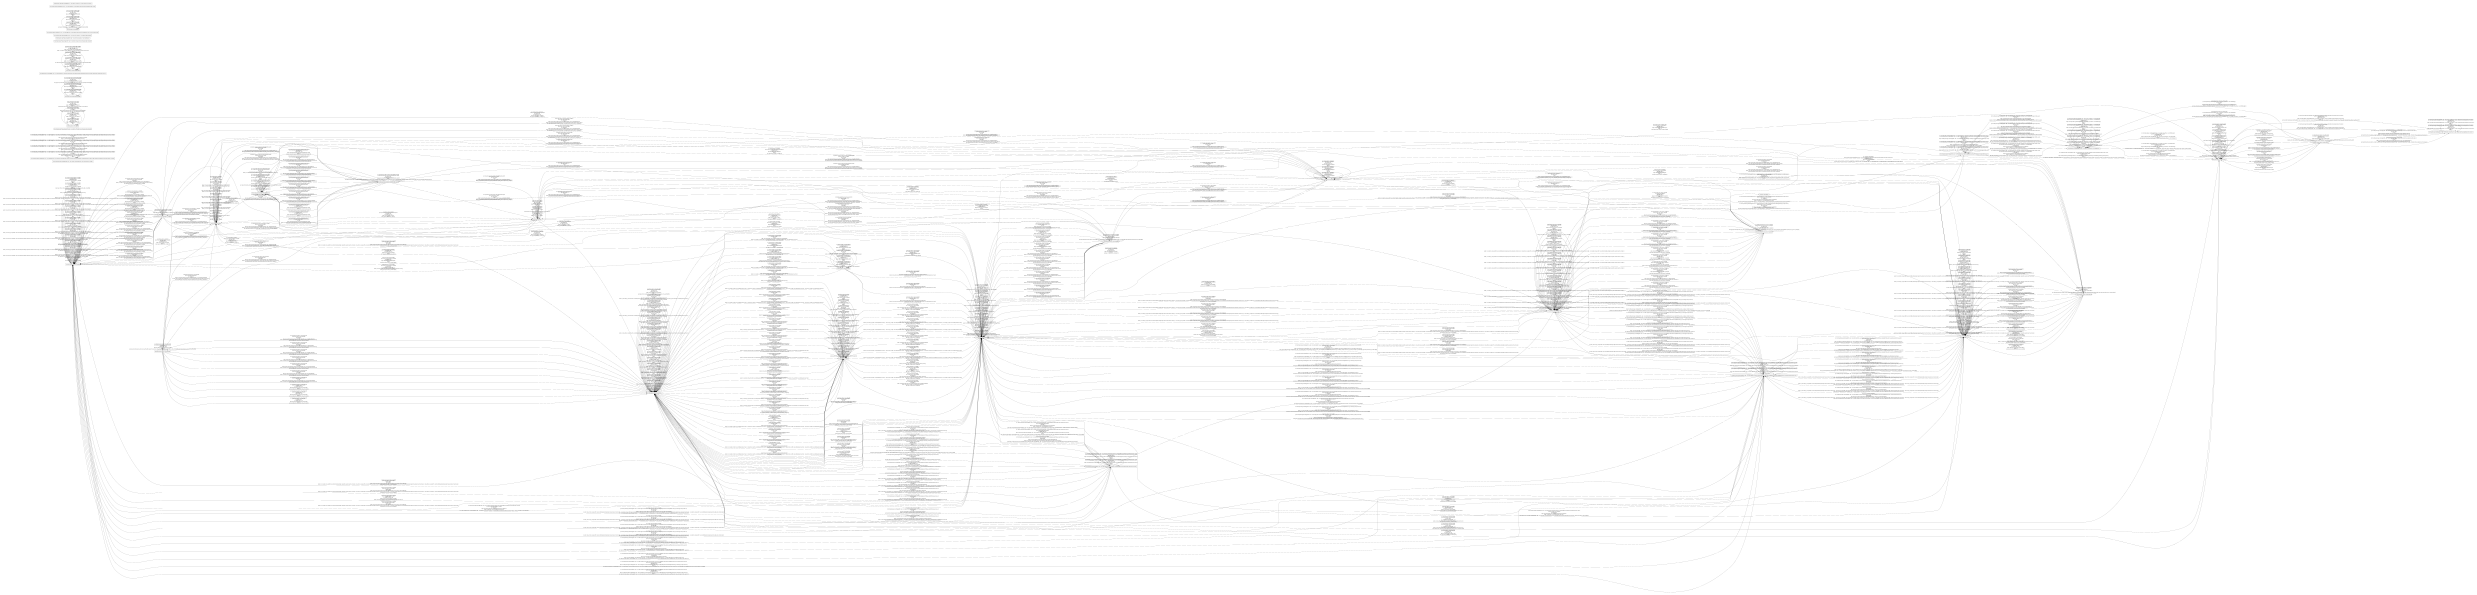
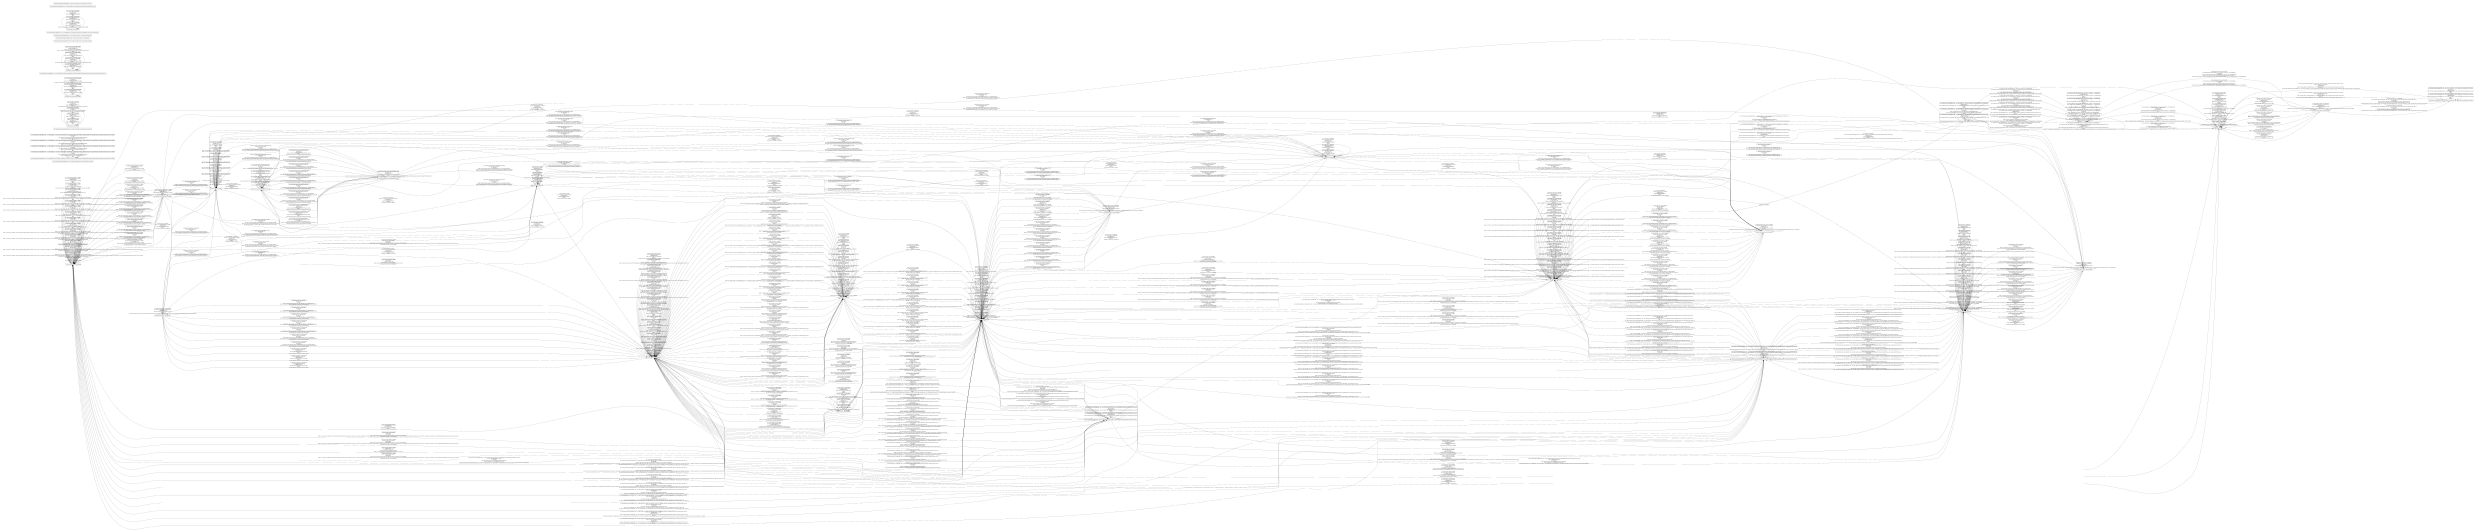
edge "ACT[vsin.activity.A_FAQ]977" -> "ACT[vsin.t16_funny_photo.A_Main]1038": added, label "src: ACT[vsin.activity.A_FAQ]977 tgt: ACT[vsin.t16_funny_photo.A_Main]1038 tag: implicit_back evt: implicit_back_event widget: ACT[vsin.activity.A_FAQ]977 handler: [] stack: [[pop ACT[vsin.activity.A_FAQ]977]]"
edge "LAUNCHER_NODE[]23212" -> "ACT[vsin.t16_funny_photo.A_Main]1038": added, label "src: LAUNCHER_NODE[]23212 tgt: ACT[vsin.t16_funny_photo.A_Main]1038 tag: implicit_launch evt: implicit_launch_event widget: LAUNCHER_NODE[]23212 handler: [] stack: [[push ACT[vsin.t16_funny_photo.A_Main]1038]]"
